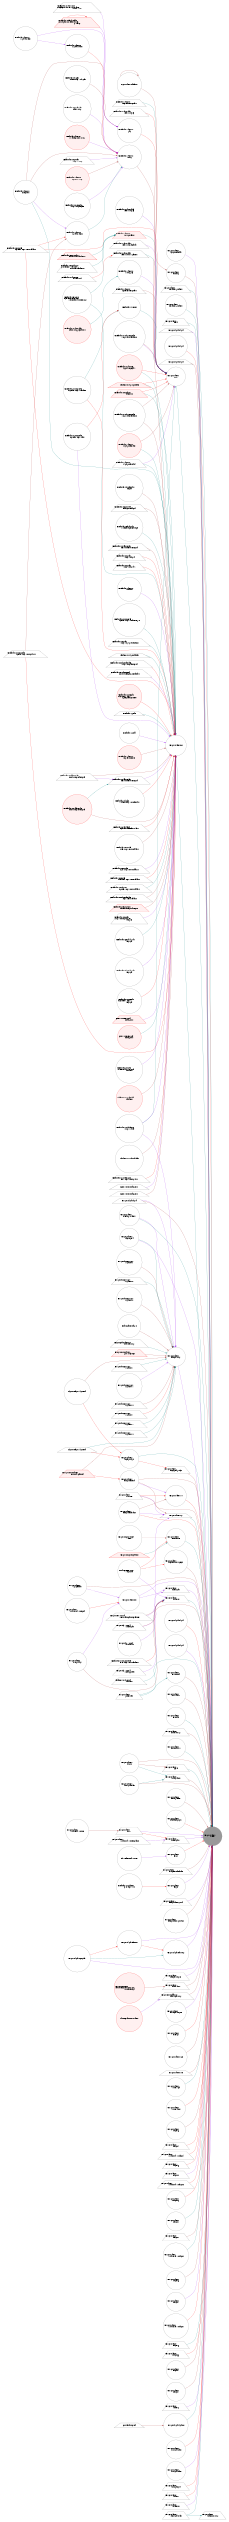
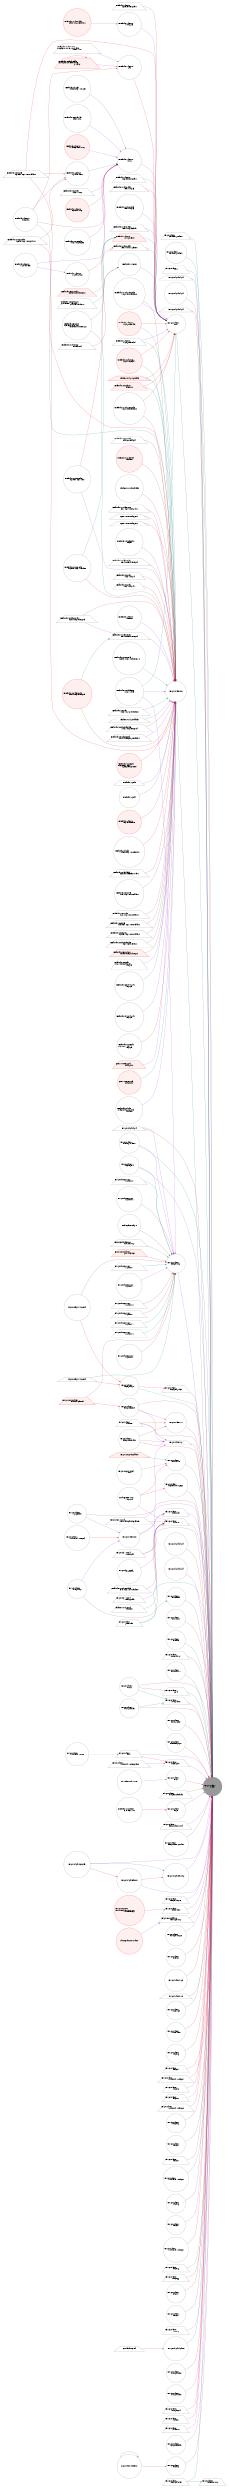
node "UE::Geometry::FGeneralized CylinderGenerator::Generate": removed
